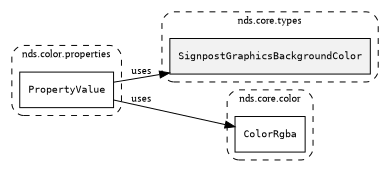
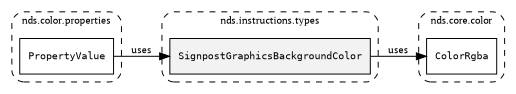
cluster "nds.core.types": label "nds.core.types" -> "nds.instructions.types"
edge "PropertyValue" -> "ColorRgba": now "SignpostGraphicsBackgroundColor" -> "ColorRgba"
